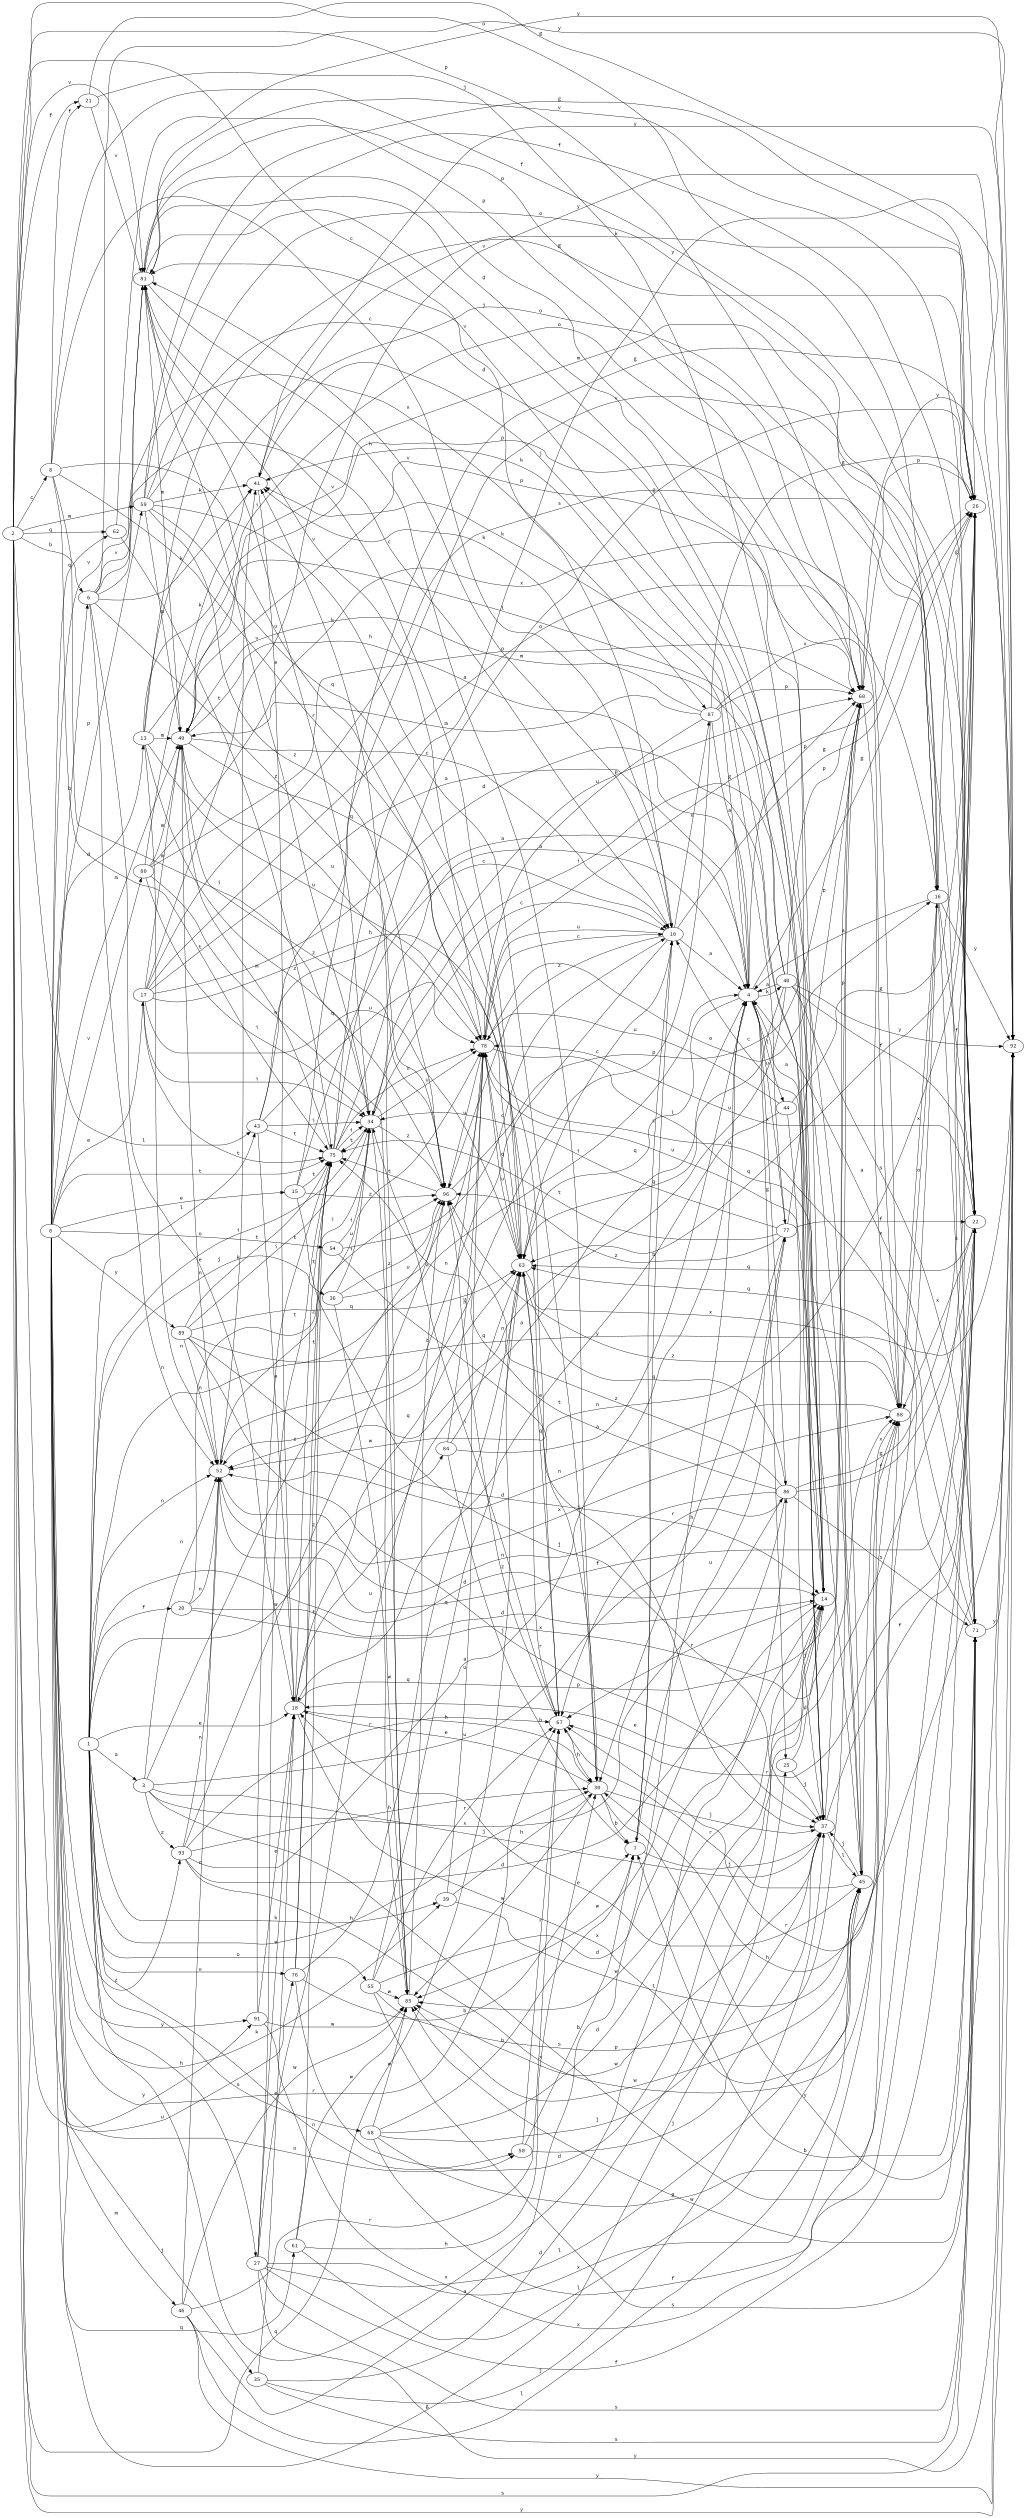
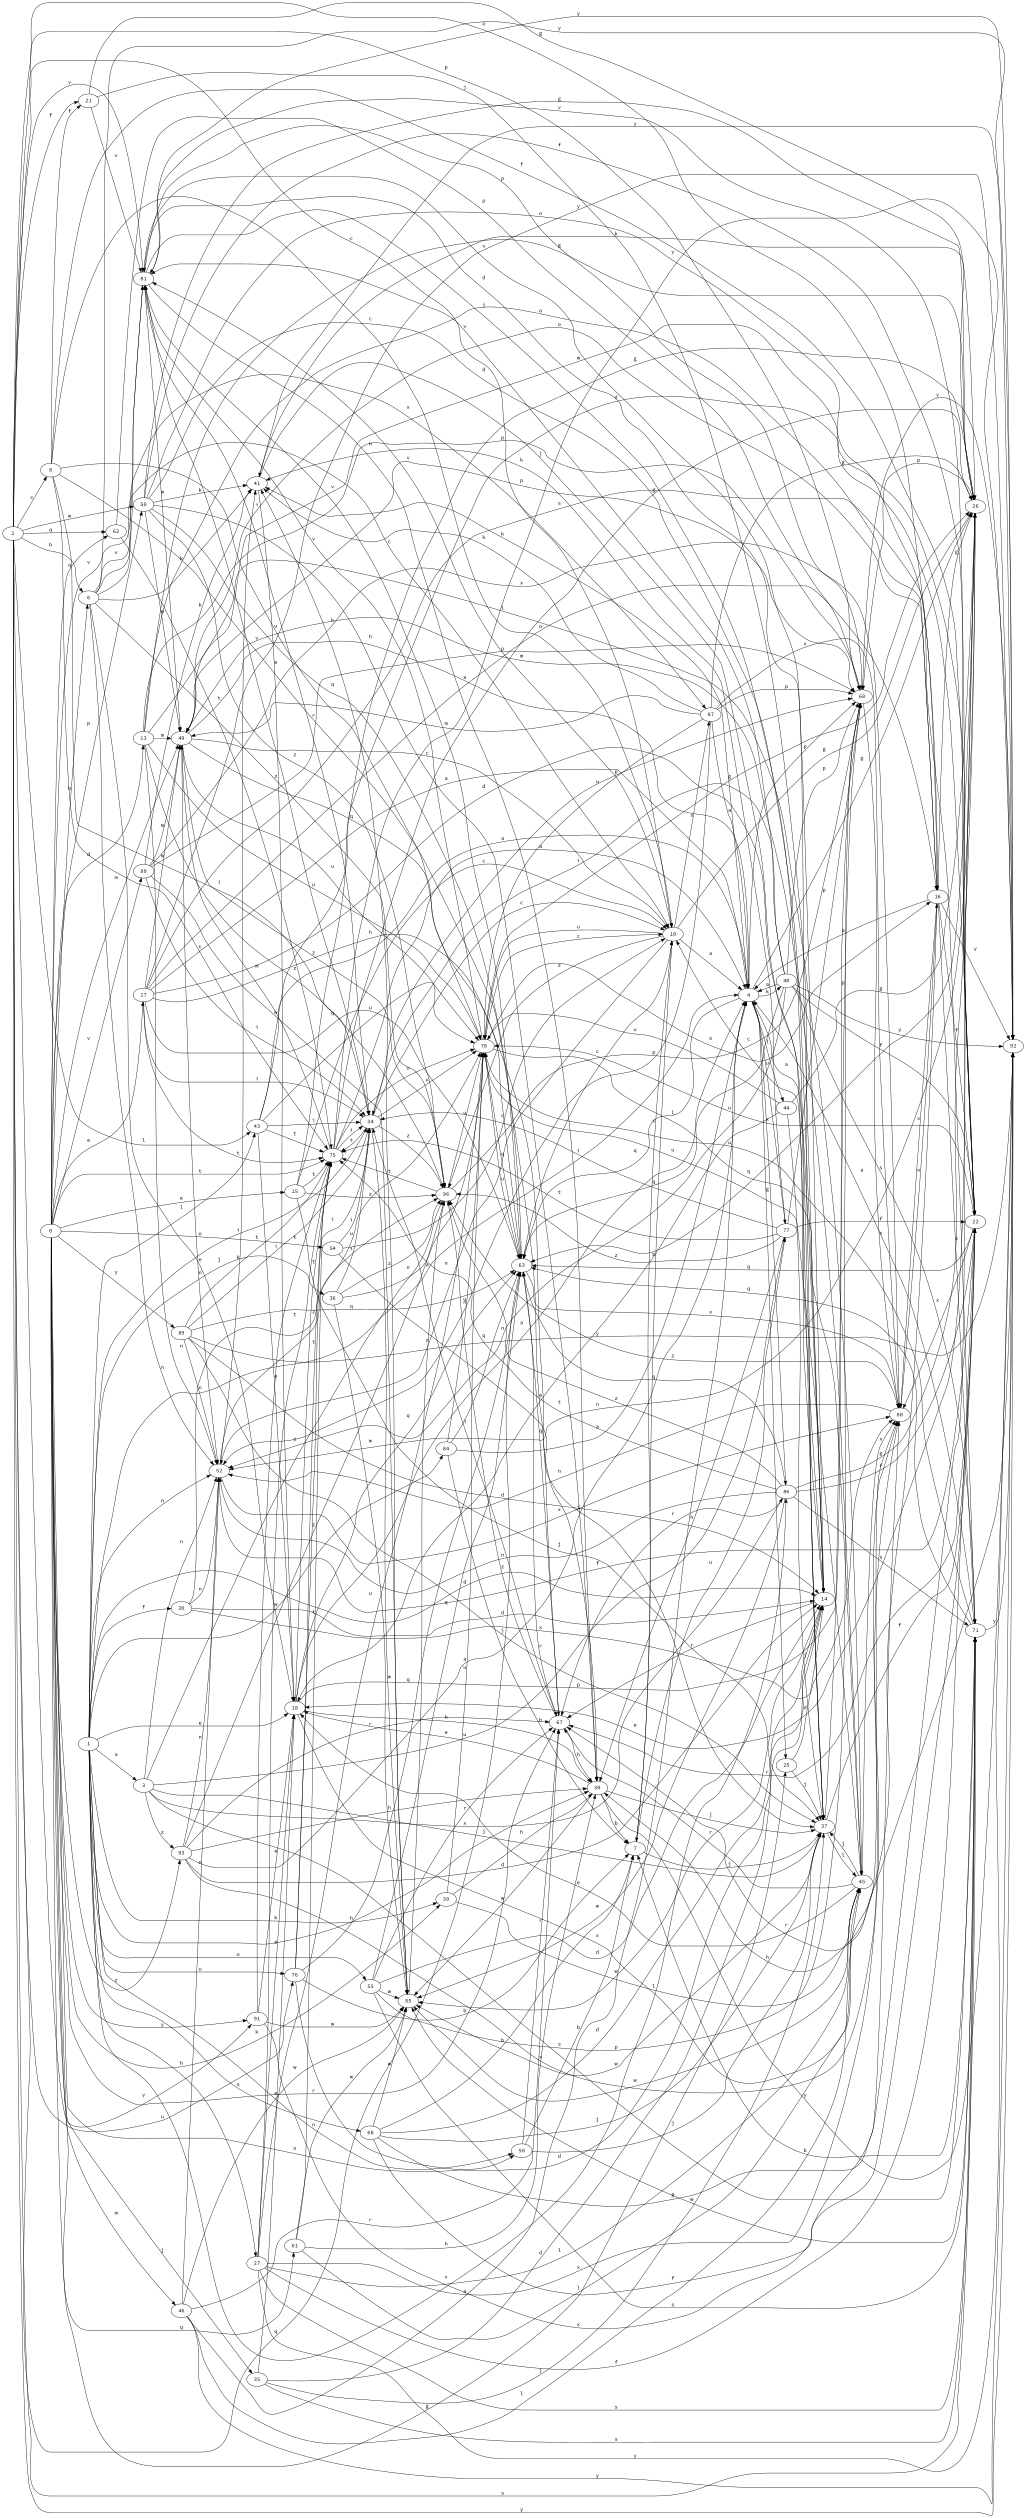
edge "43" -> "22": label "v" -> "f"
